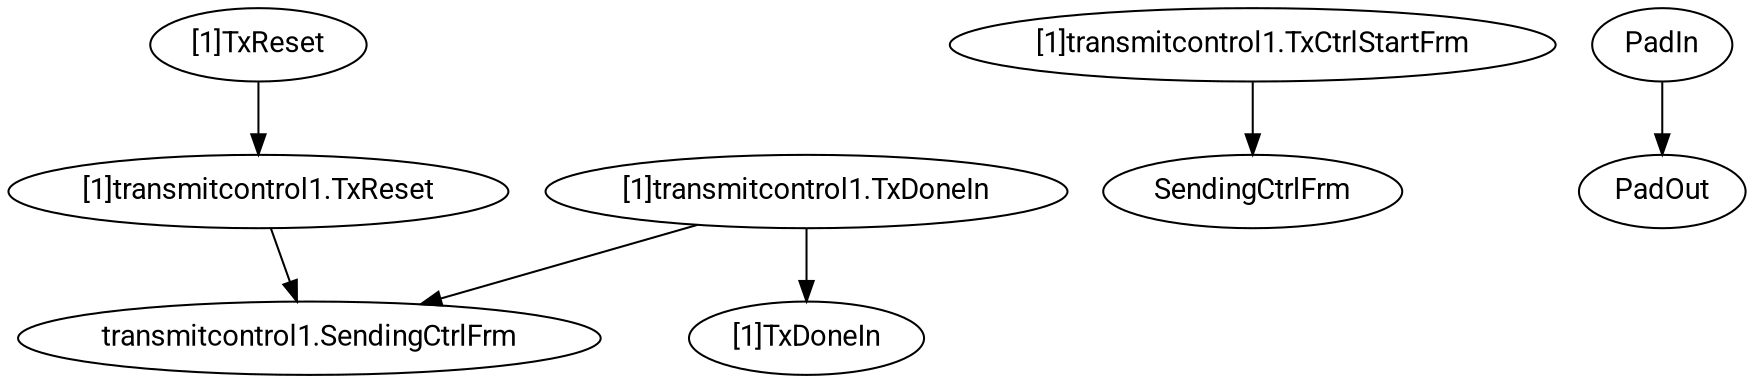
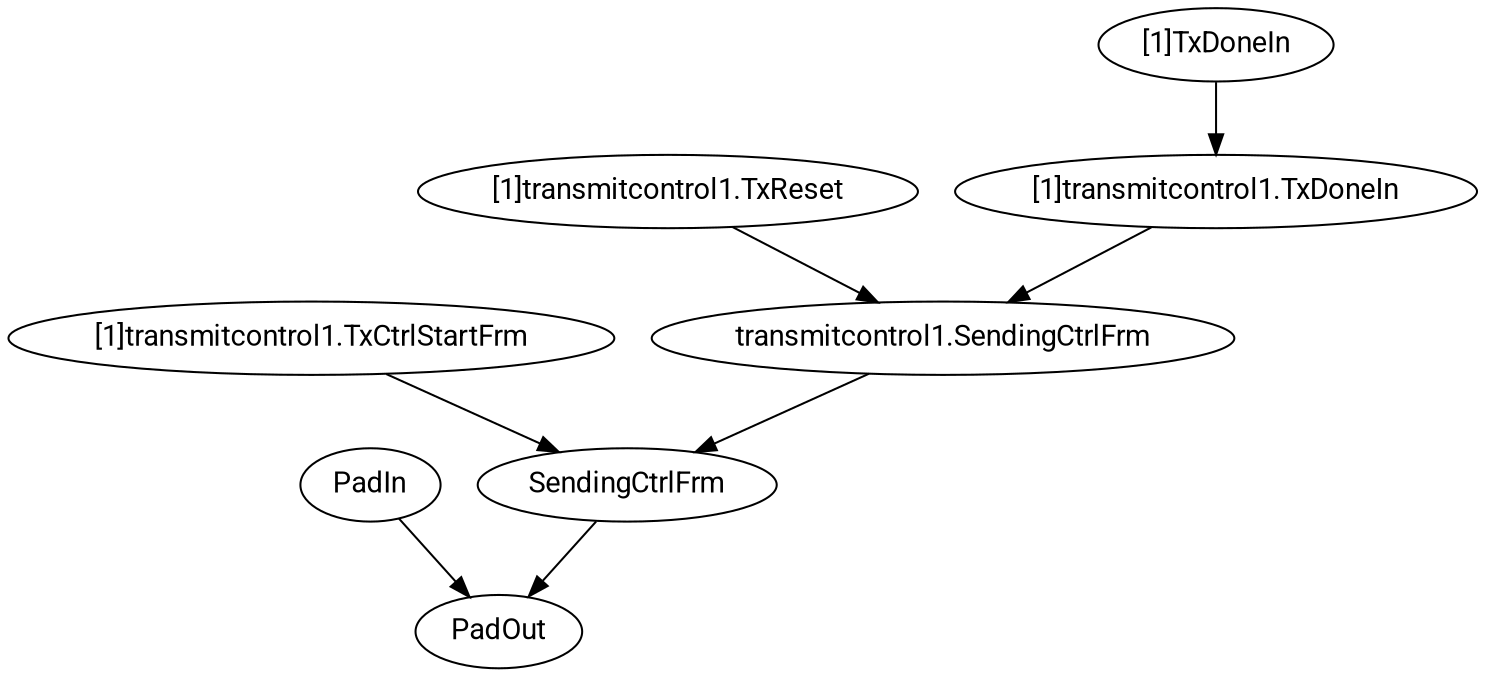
node "[1]TxReset": removed
edge "[1]transmitcontrol1.TxDoneIn" -> "[1]TxDoneIn": reversed
edge "transmitcontrol1.SendingCtrlFrm" -> "SendingCtrlFrm": added
edge "SendingCtrlFrm" -> "PadOut": added
